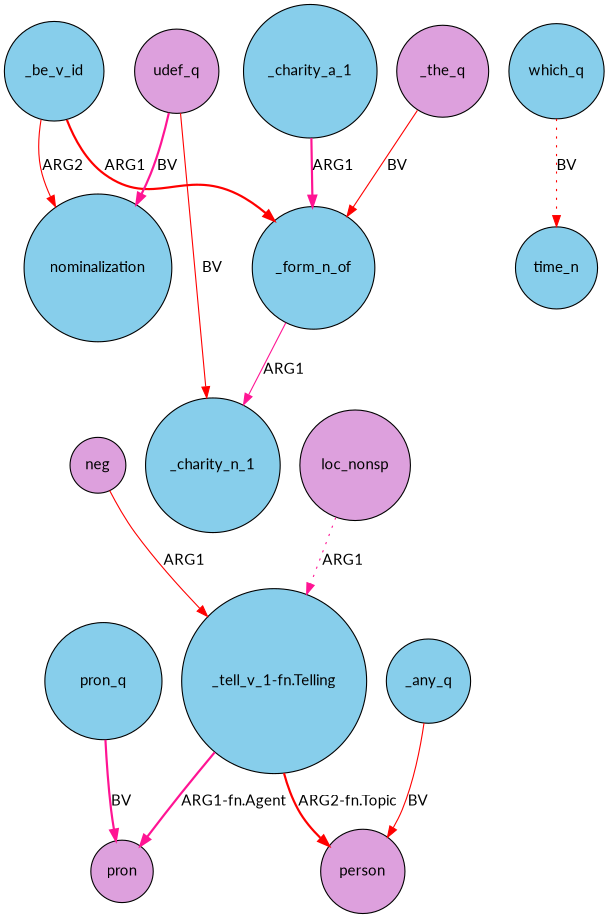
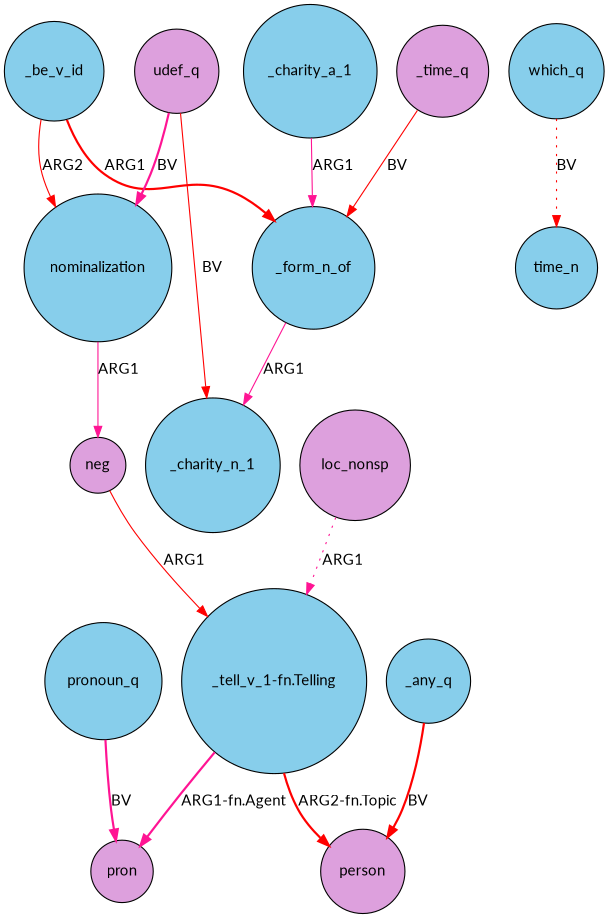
node "_the_q": label "_the_q" -> "_time_q"
edge "_charity_a_1" -> "_form_n_of": style bold -> solid
edge "nominalization" -> "neg": added, label "ARG1"
node "pron_q": label "pron_q" -> "pronoun_q"
edge "_any_q" -> "person": style solid -> bold
